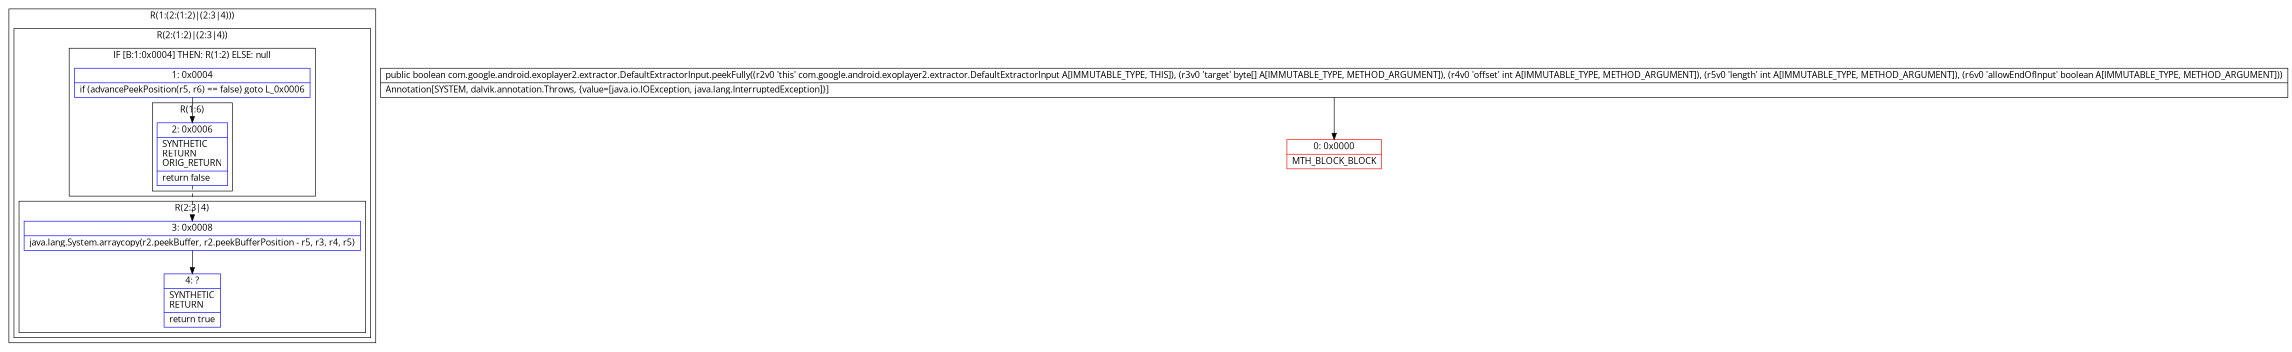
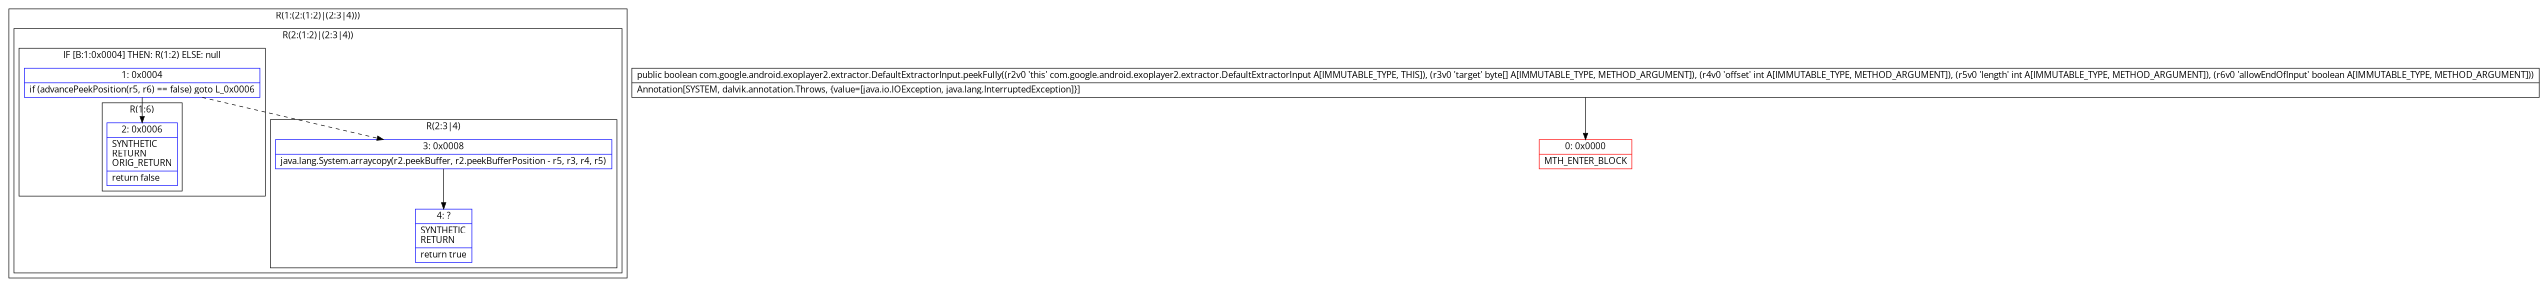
node "0: 0x0000": text "MTH_BLOCK_BLOCK" -> "MTH_ENTER_BLOCK"
edge "2: 0x0006" -> "3: 0x0008": now "1: 0x0004" -> "3: 0x0008"
